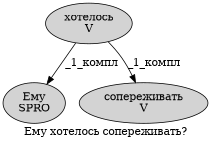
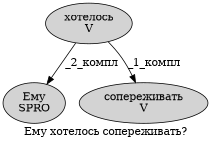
edge "хотелось V" -> "Ему SPRO": label "_1_компл" -> "_2_компл"
